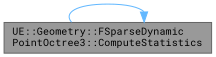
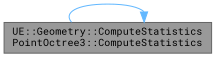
node "UE::Geometry::FSparseDynamic PointOctree3::ComputeStatistics": label "UE::Geometry::FSparseDynamic PointOctree3::ComputeStatistics" -> "UE::Geometry::ComputeStatistics PointOctree3::ComputeStatistics"
